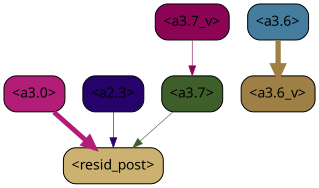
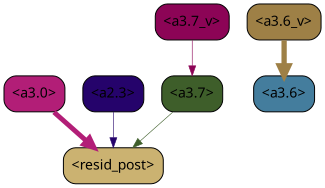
edge "<a3.6>" -> "<a3.6_v>": reversed
